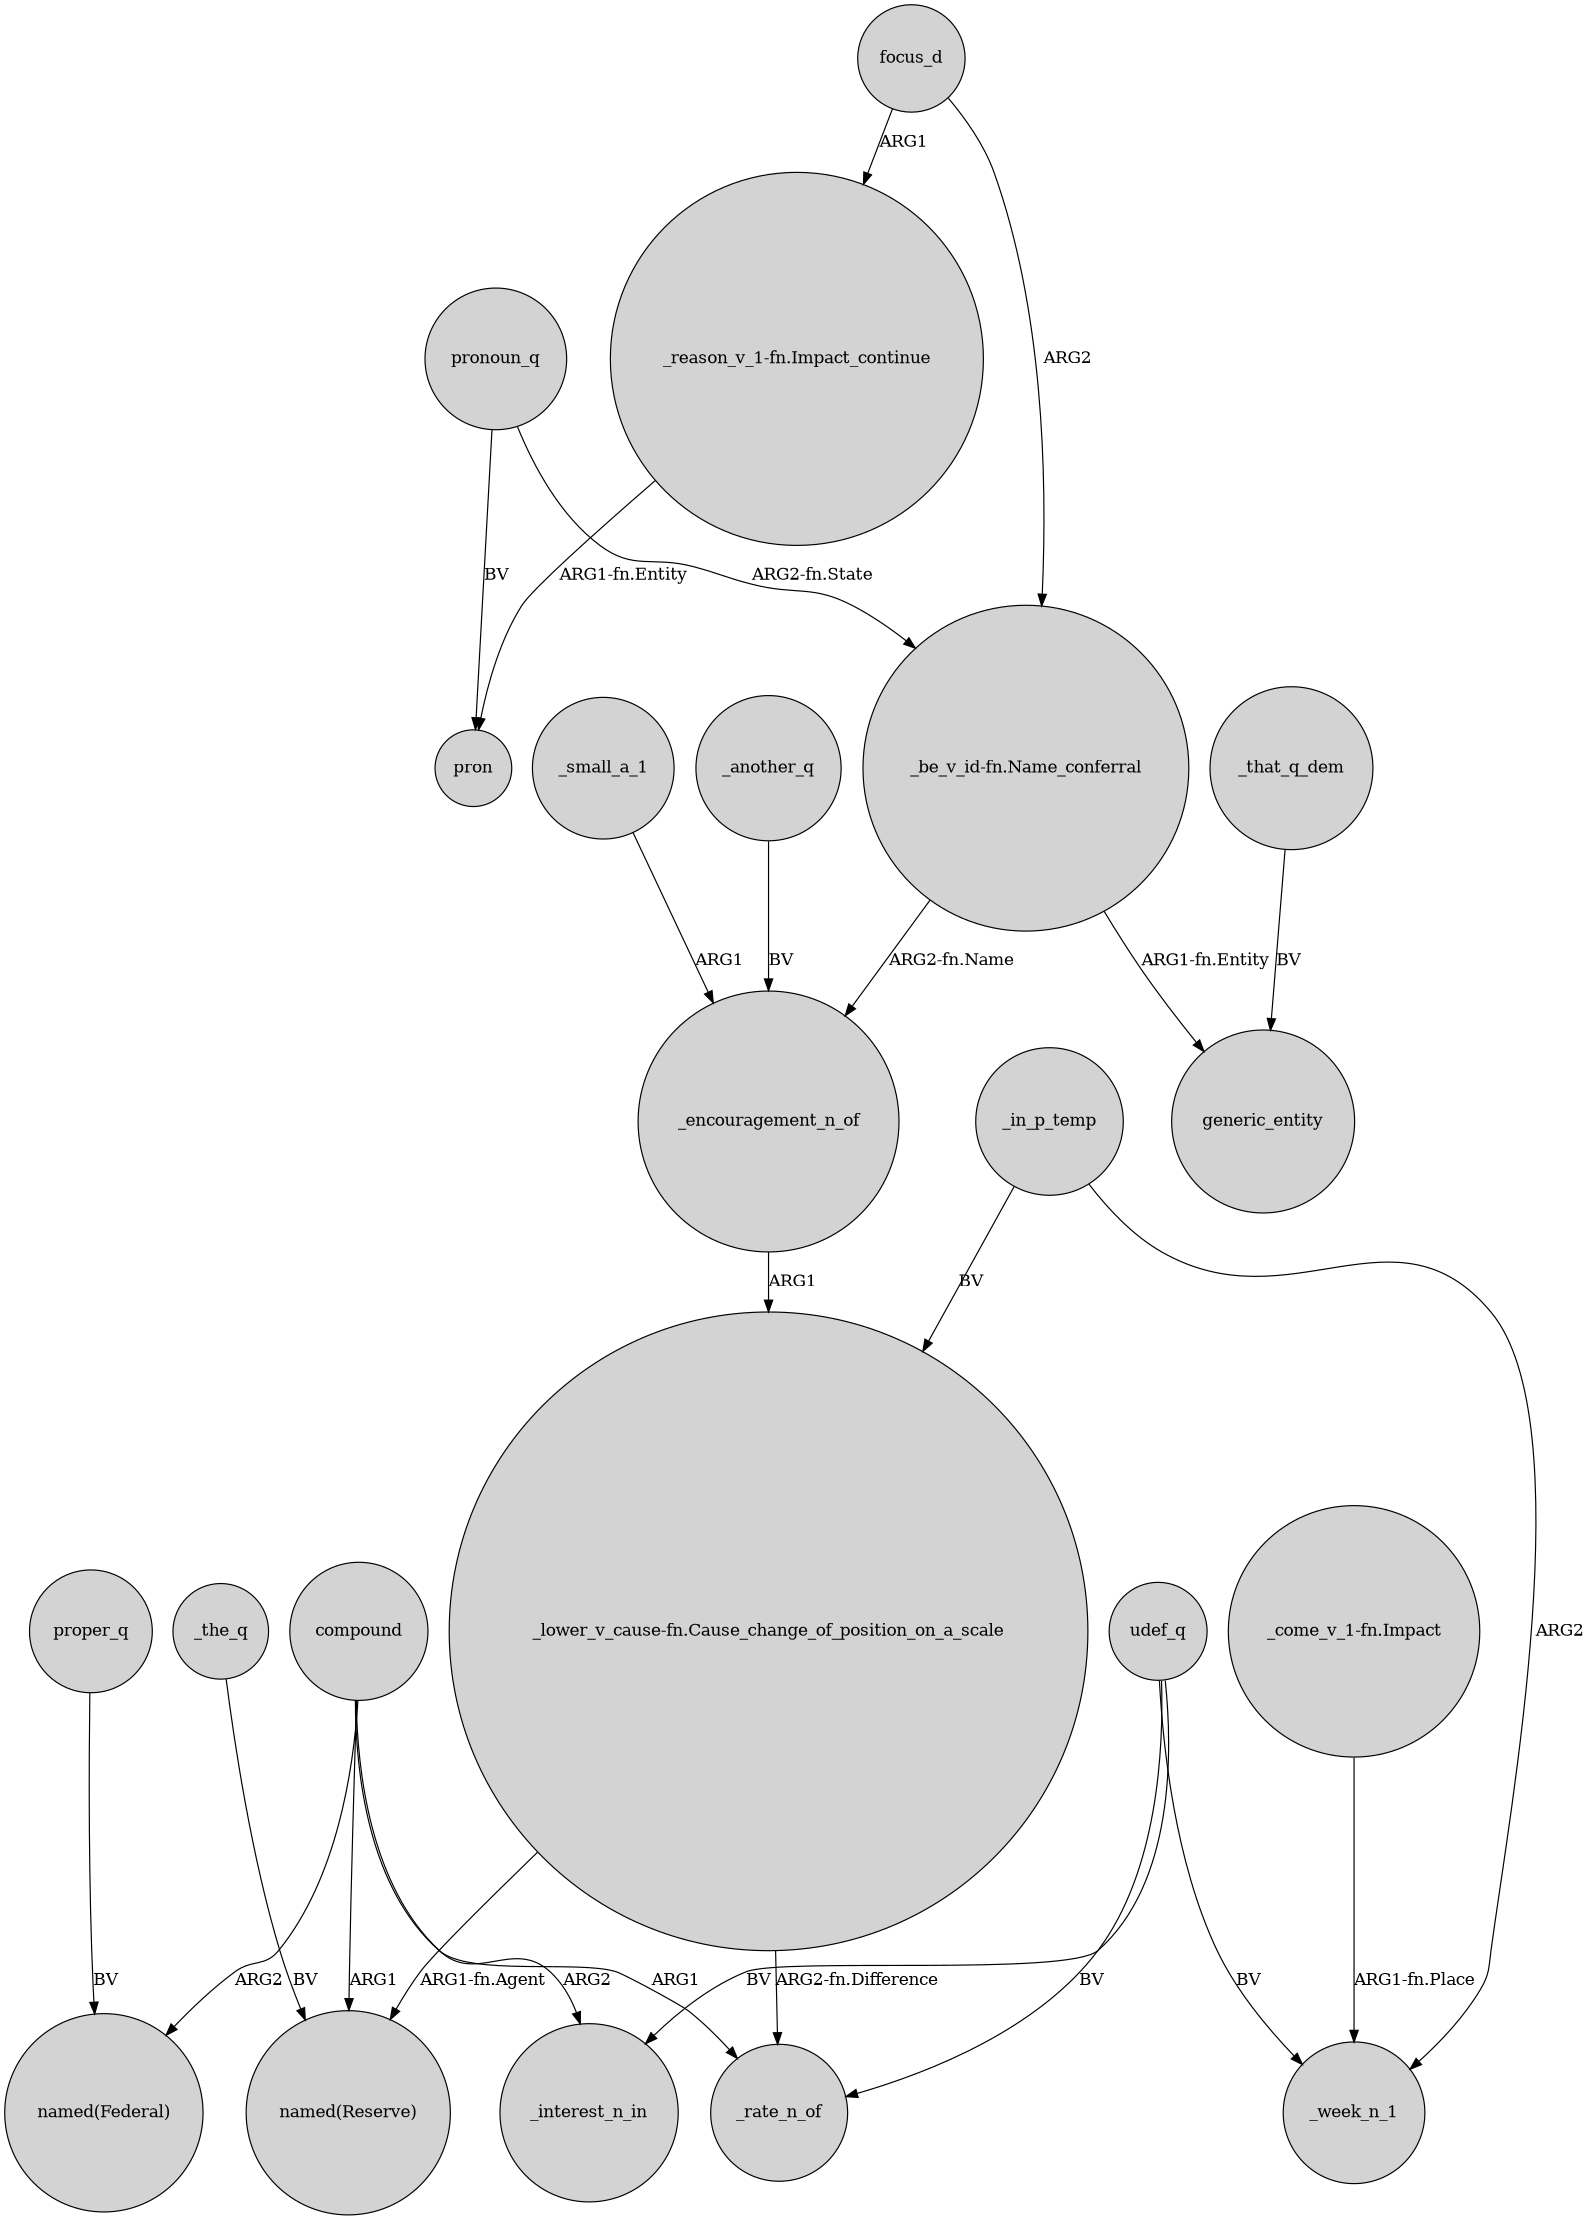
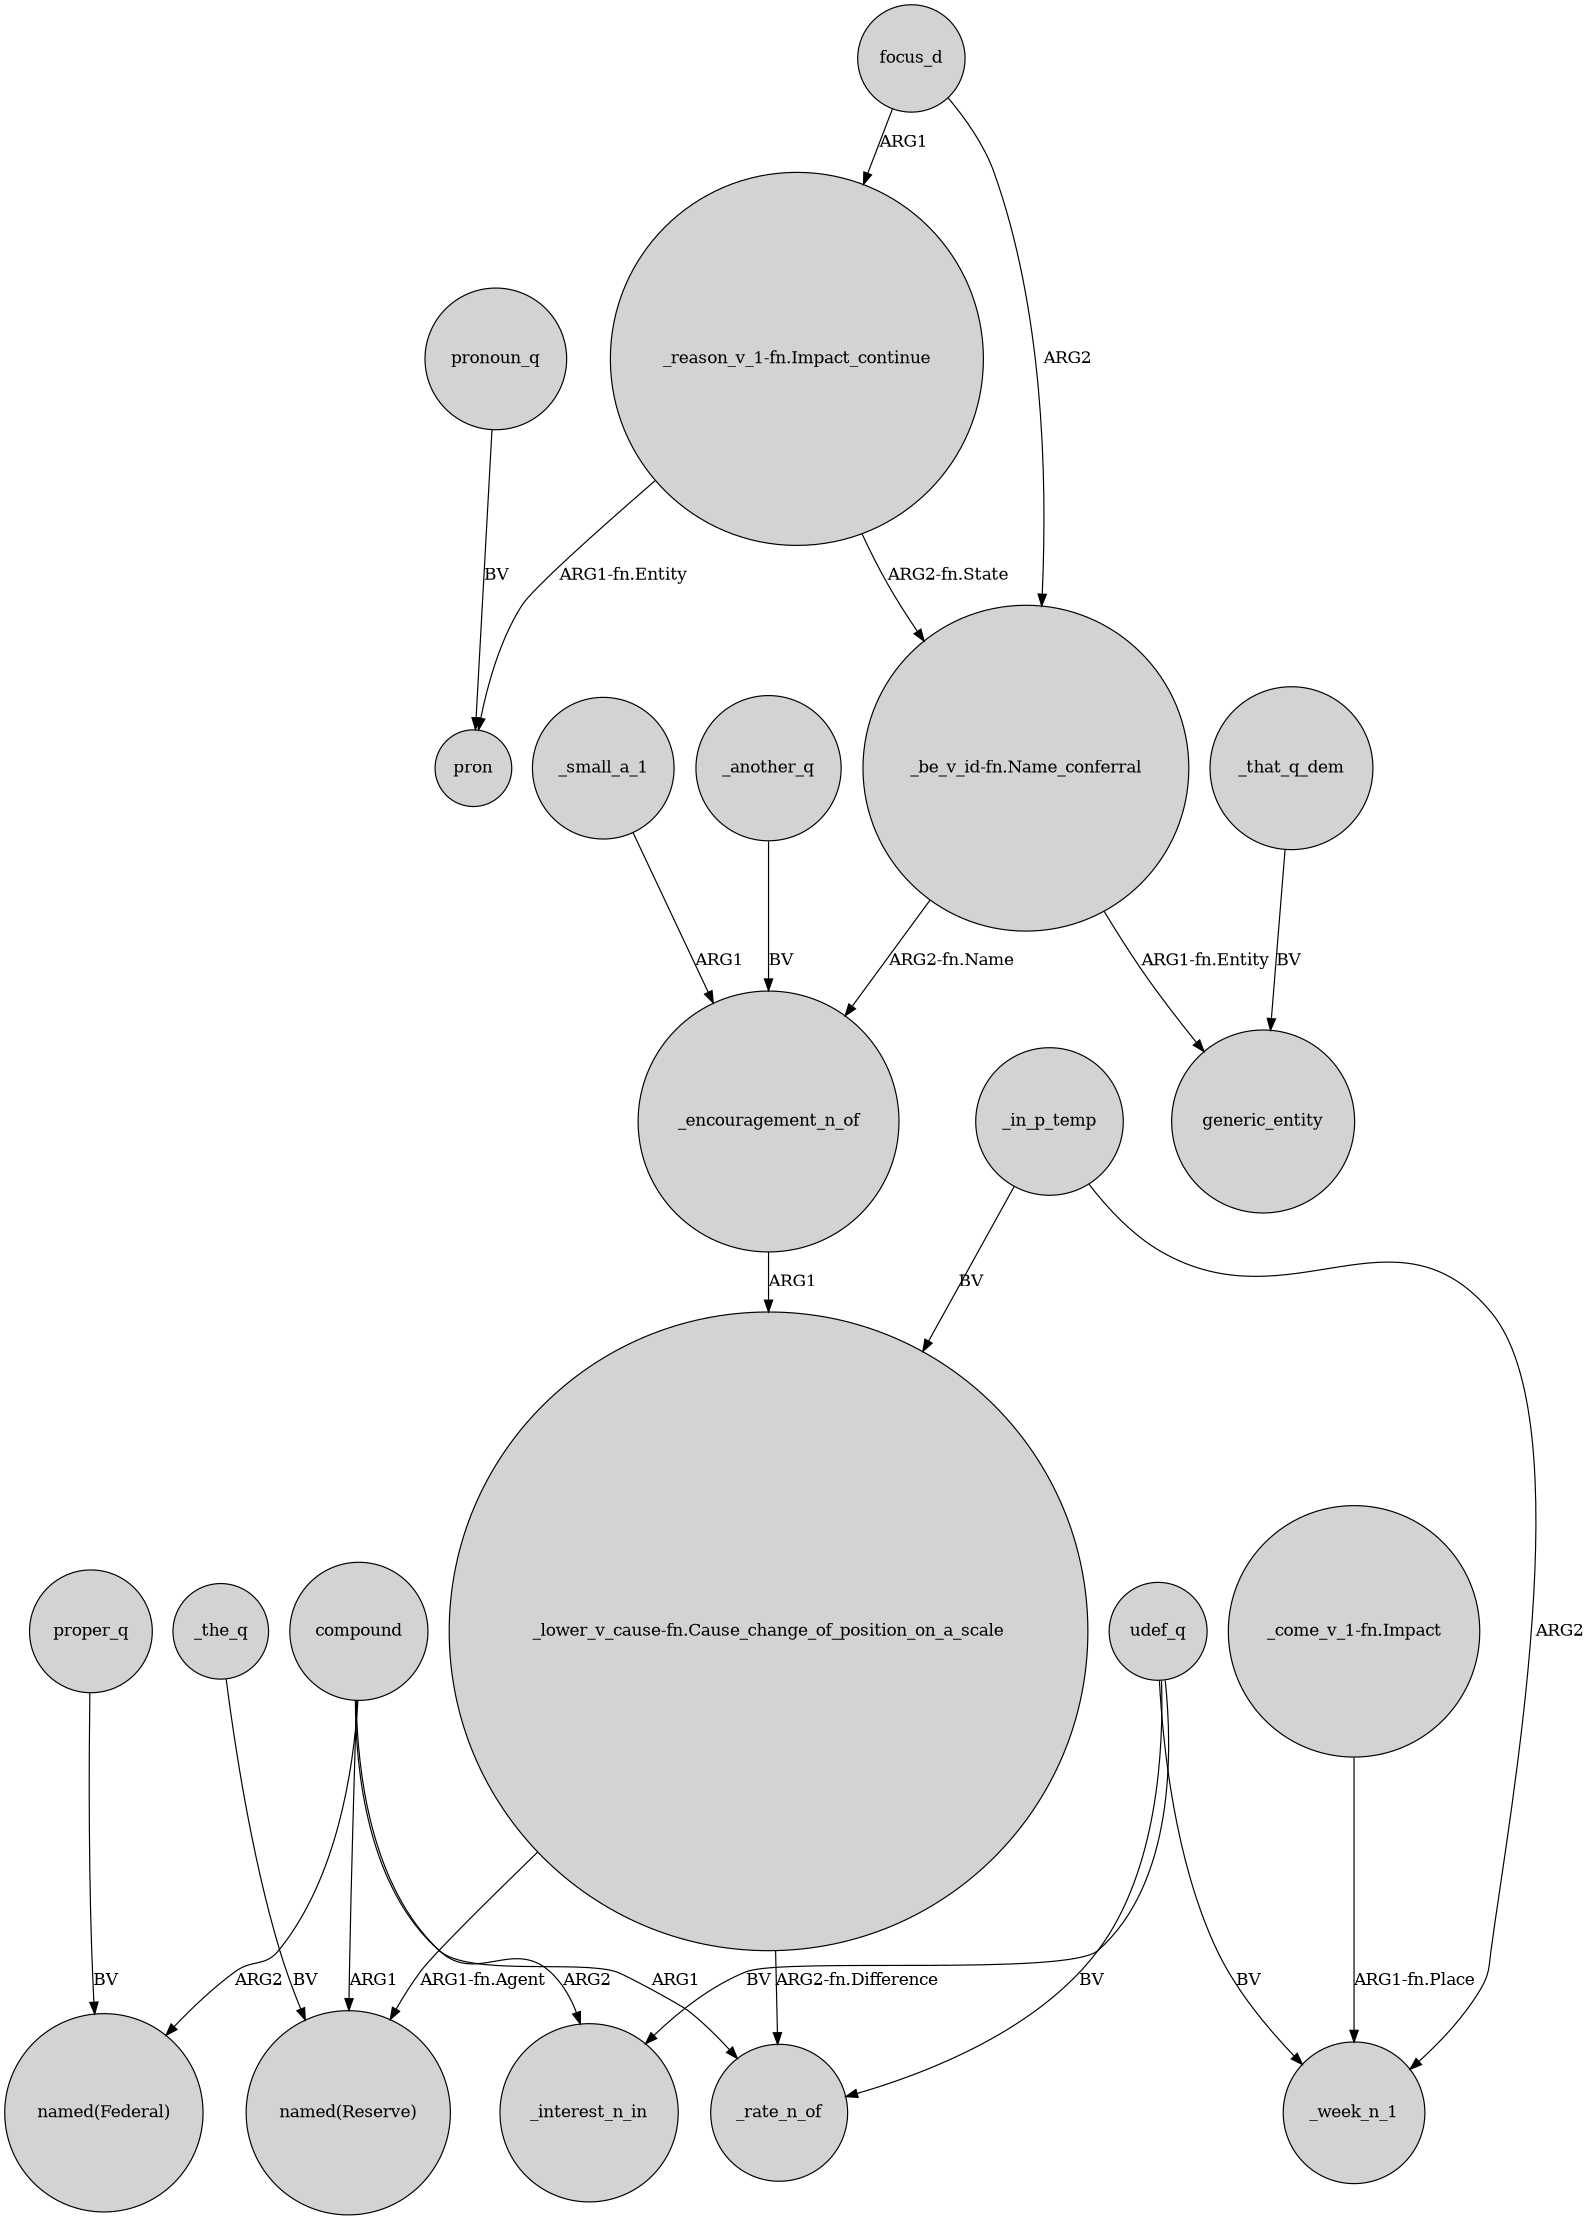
edge "pronoun_q" -> "_be_v_id-fn.Name_conferral": now "_reason_v_1-fn.Impact_continue" -> "_be_v_id-fn.Name_conferral"
